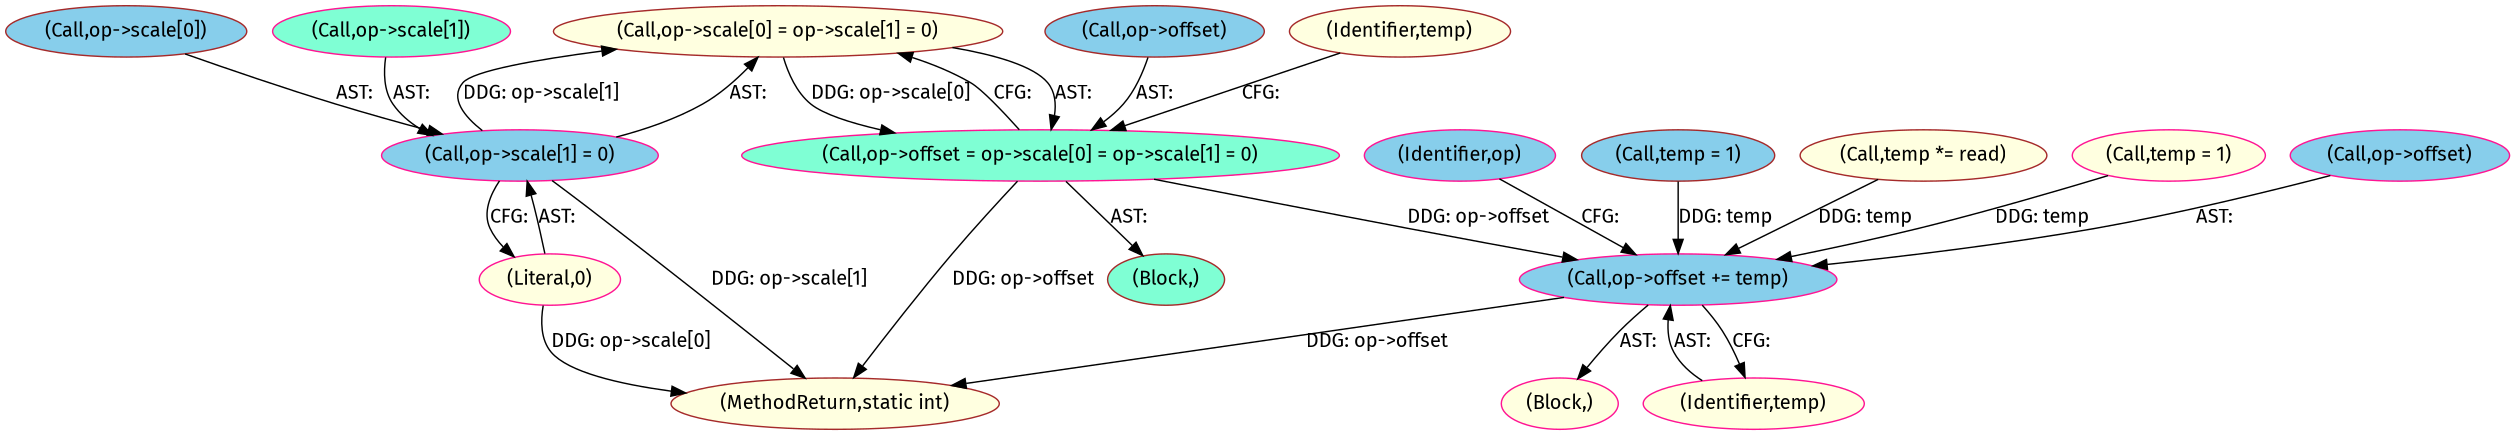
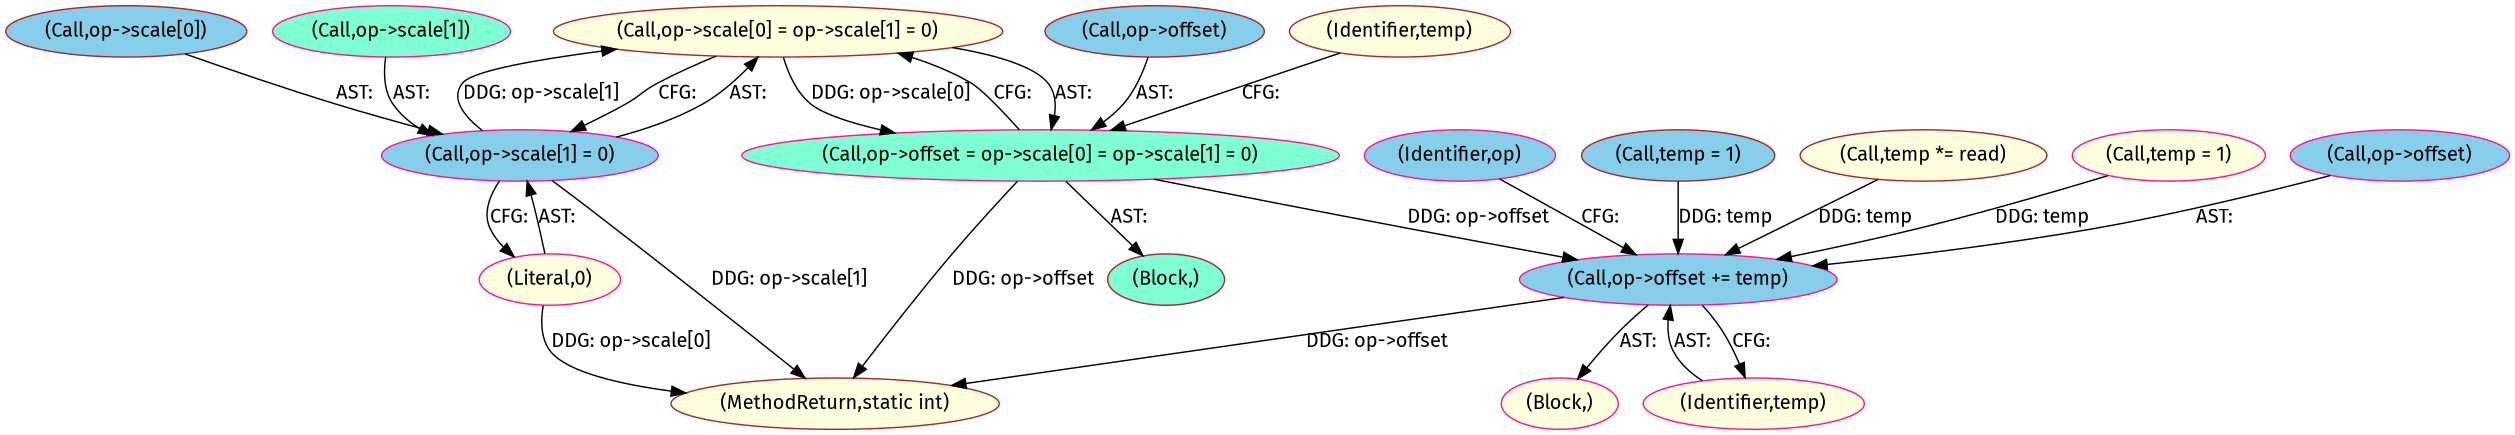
edge "(Call,op->scale[0] = op->scale[1] = 0)" -> "(Call,op->scale[1] = 0)": added, label "CFG:"
